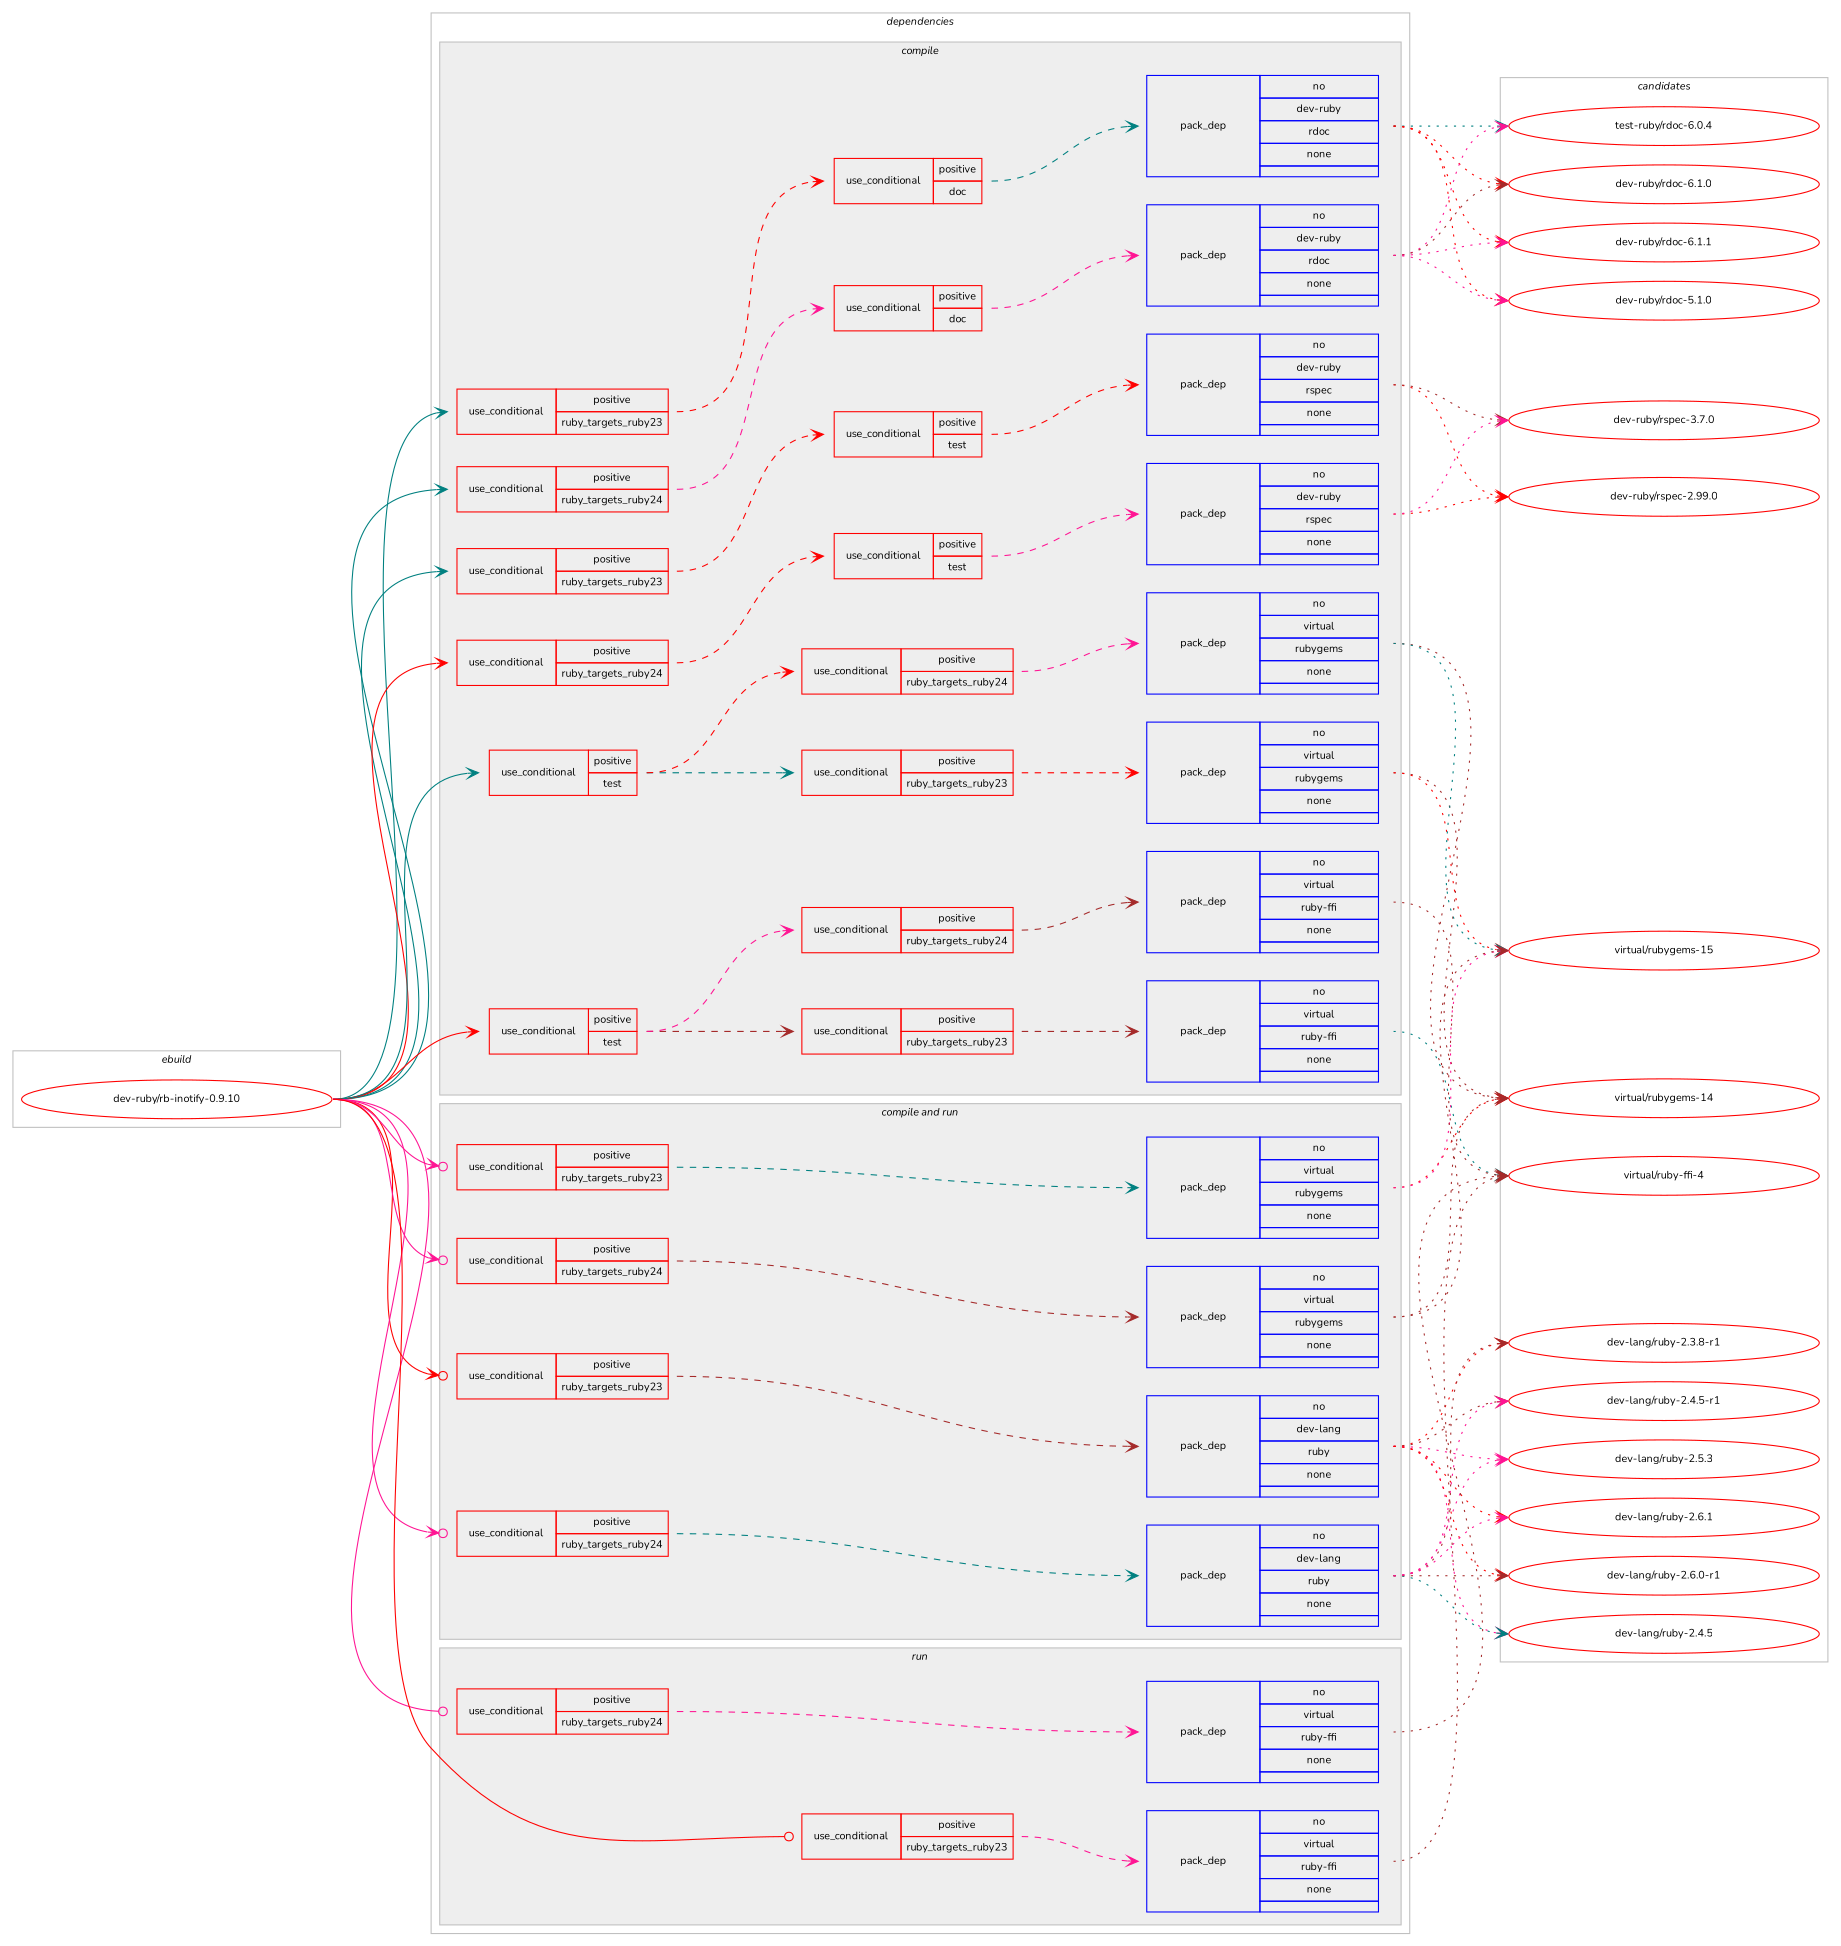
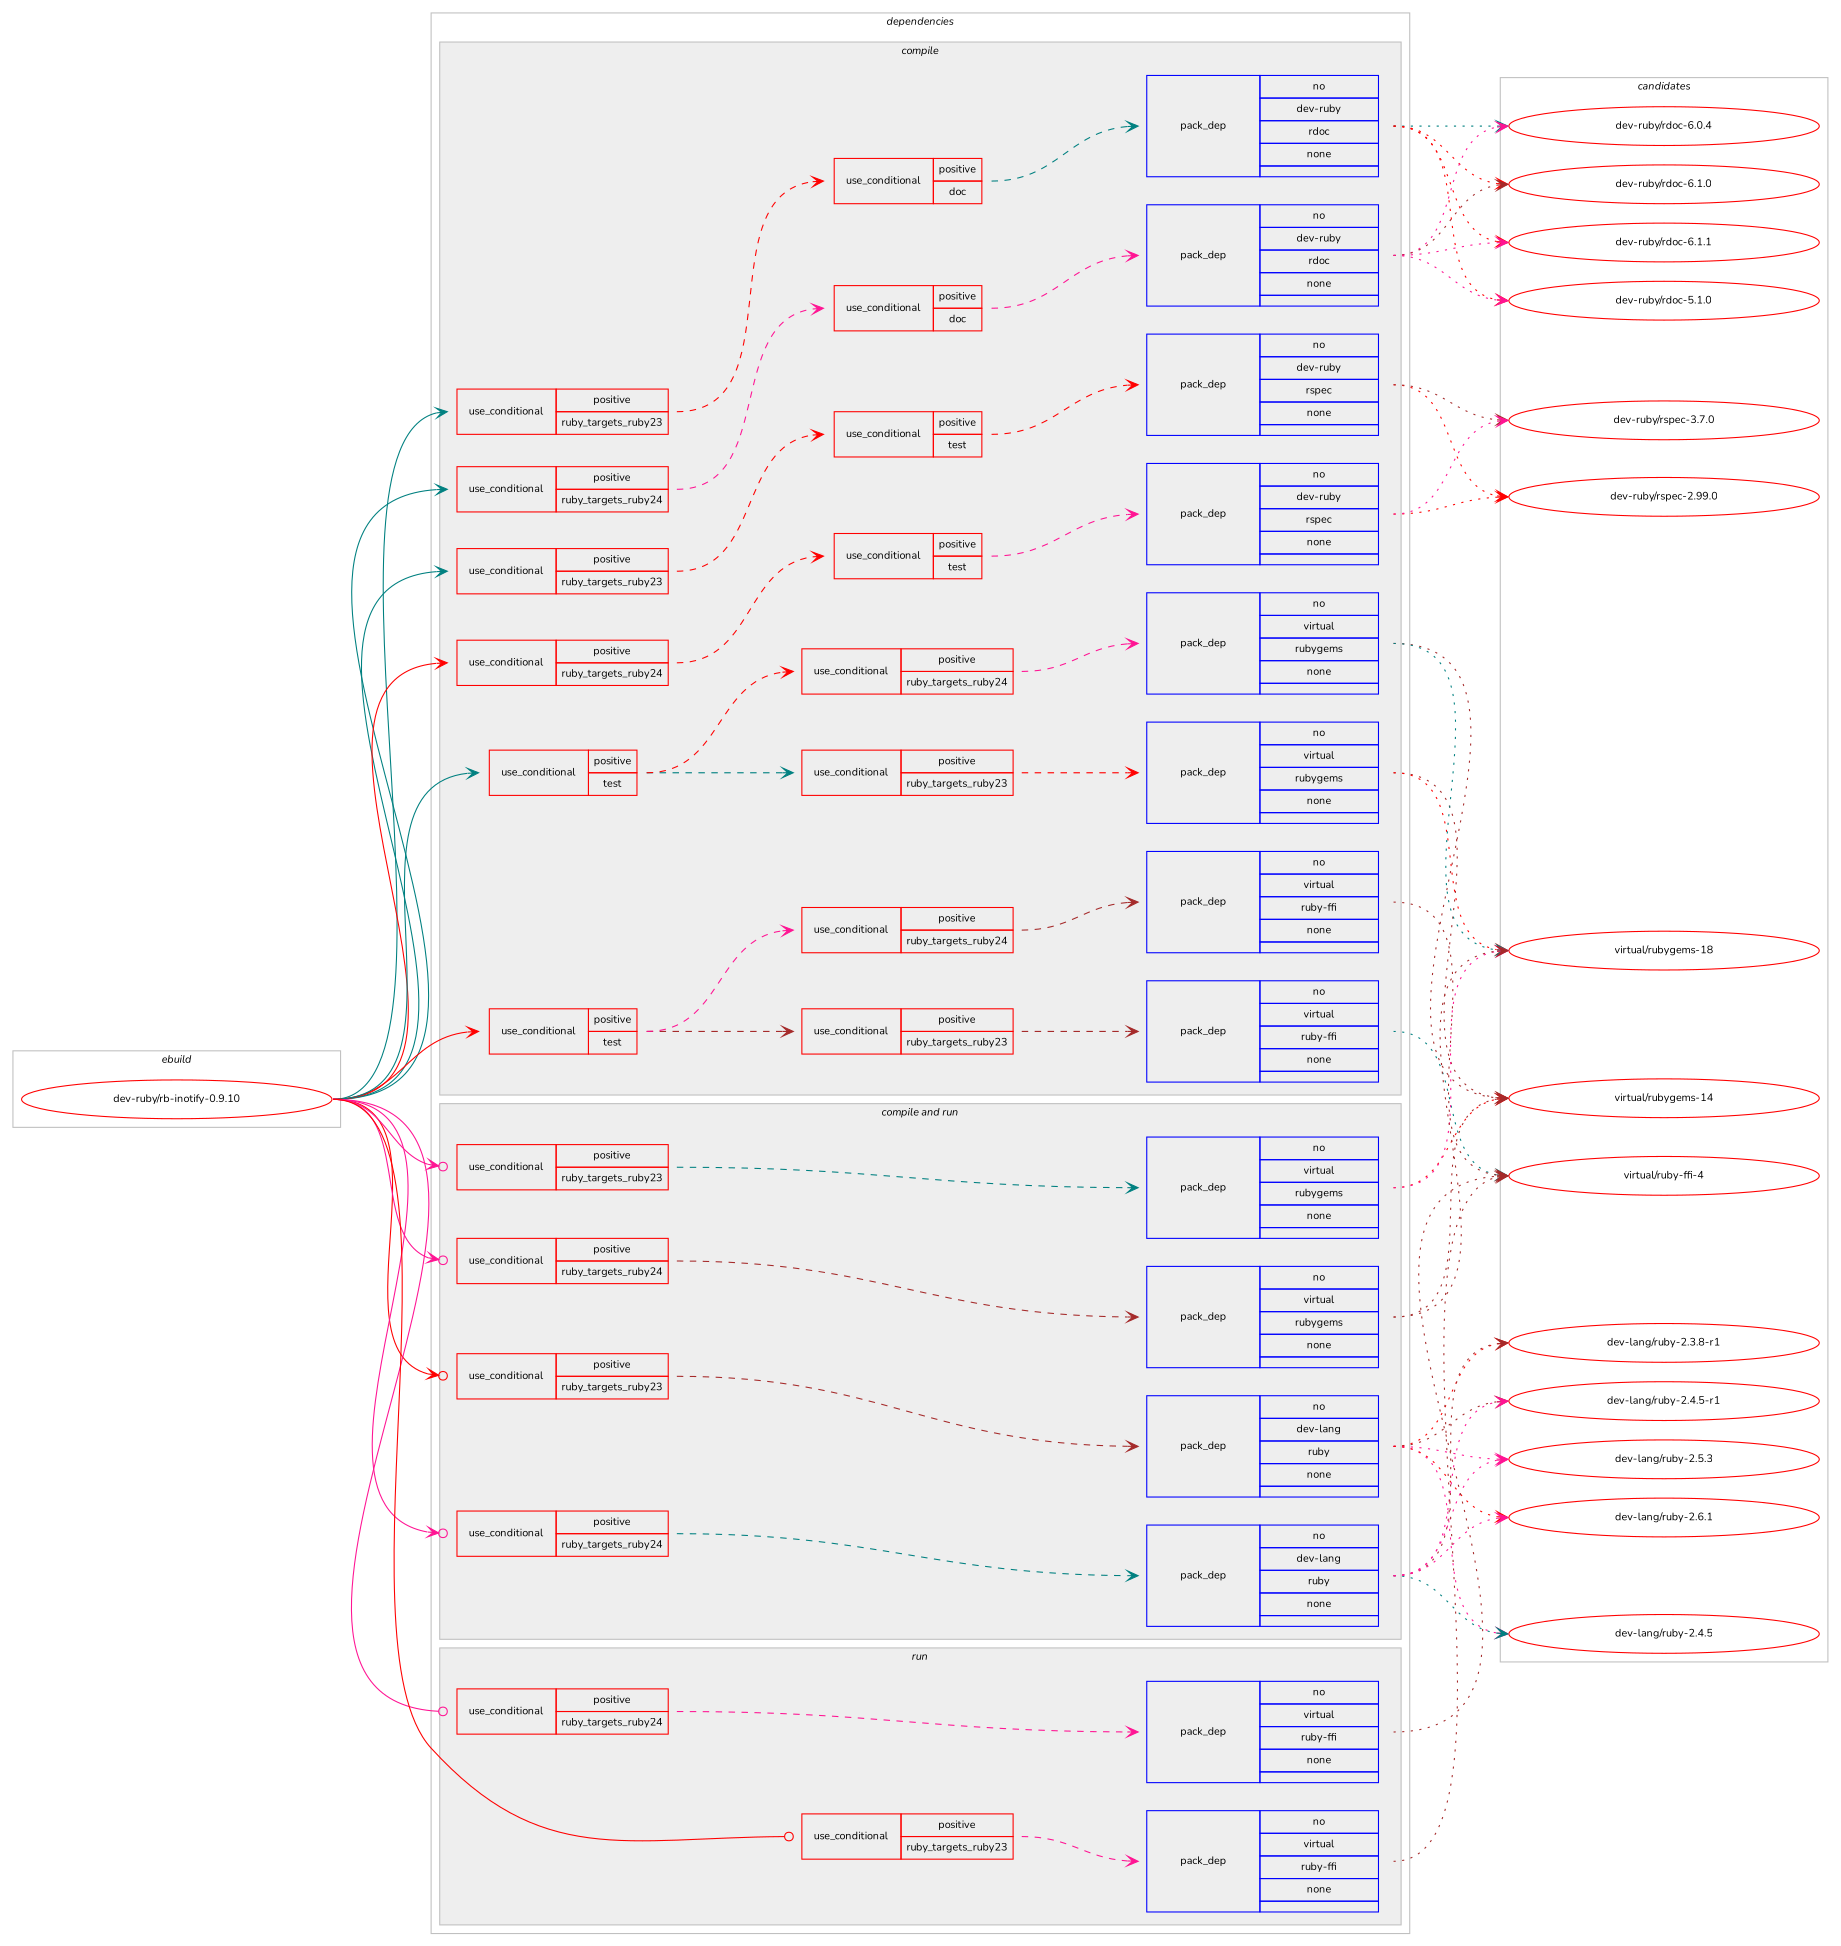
node "test-ruby/rdoc-6.0.4": label "test-ruby/rdoc-6.0.4" -> "dev-ruby/rdoc-6.0.4"
node "virtual/rubygems-15": label "virtual/rubygems-15" -> "virtual/rubygems-18"
node "dev-lang/ruby-2.6.0-r1": removed
